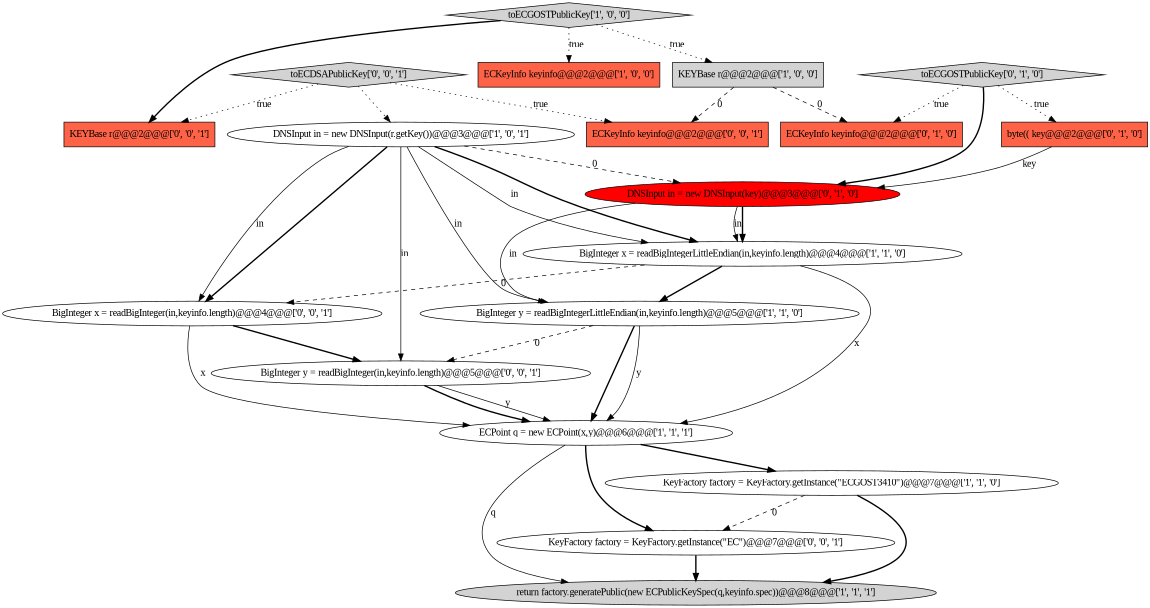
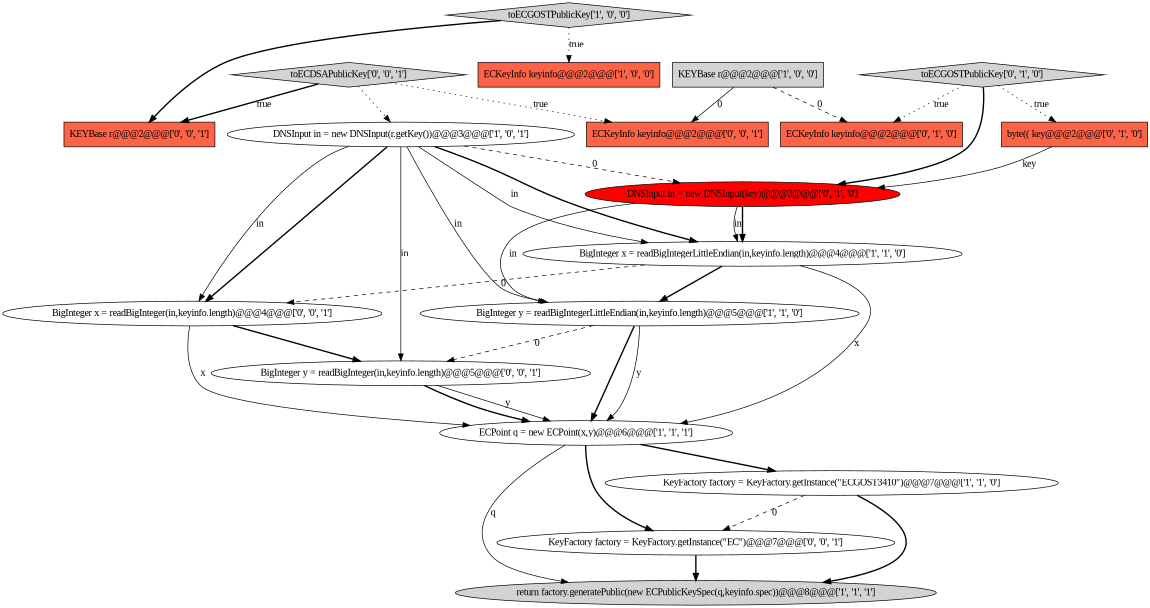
edge "toECGOSTPublicKey['1', '0', '0']" -> "KEYBase r@@@2@@@['1', '0', '0']": removed, label "true"
edge "toECDSAPublicKey['0', '0', '1']" -> "KEYBase r@@@2@@@['0', '0', '1']": style dotted -> bold
edge "KEYBase r@@@2@@@['1', '0', '0']" -> "ECKeyInfo keyinfo@@@2@@@['0', '0', '1']": style dashed -> solid
